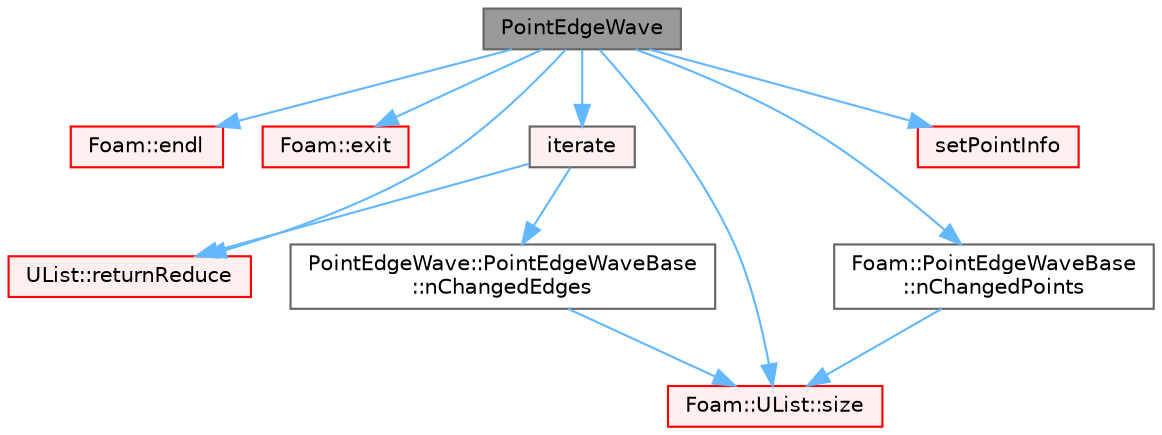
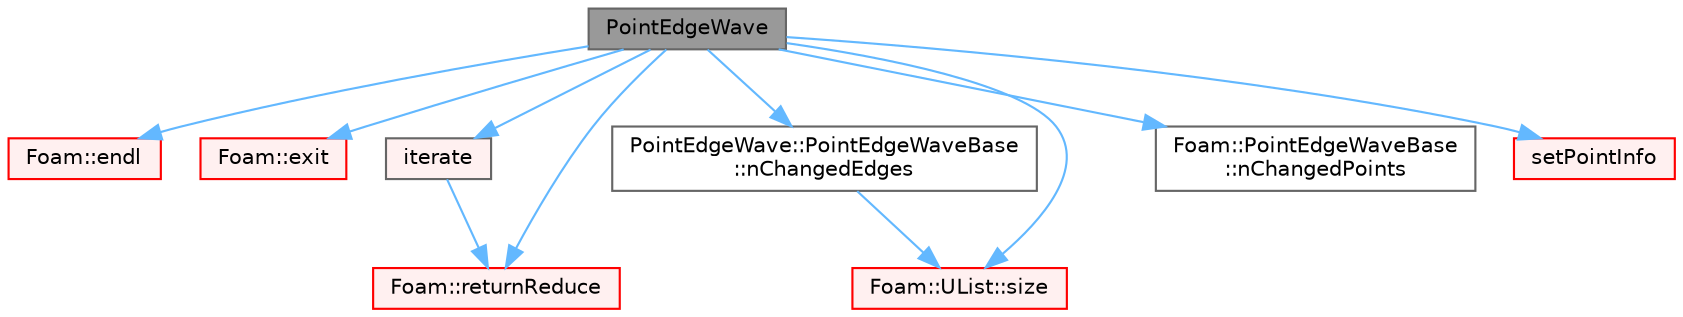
edge "iterate" -> "PointEdgeWave::PointEdgeWaveBase ::nChangedEdges": now "PointEdgeWave" -> "PointEdgeWave::PointEdgeWaveBase ::nChangedEdges"
node "UList::returnReduce": label "UList::returnReduce" -> "Foam::returnReduce"
edge "Foam::PointEdgeWaveBase ::nChangedPoints" -> "Foam::UList::size": removed
